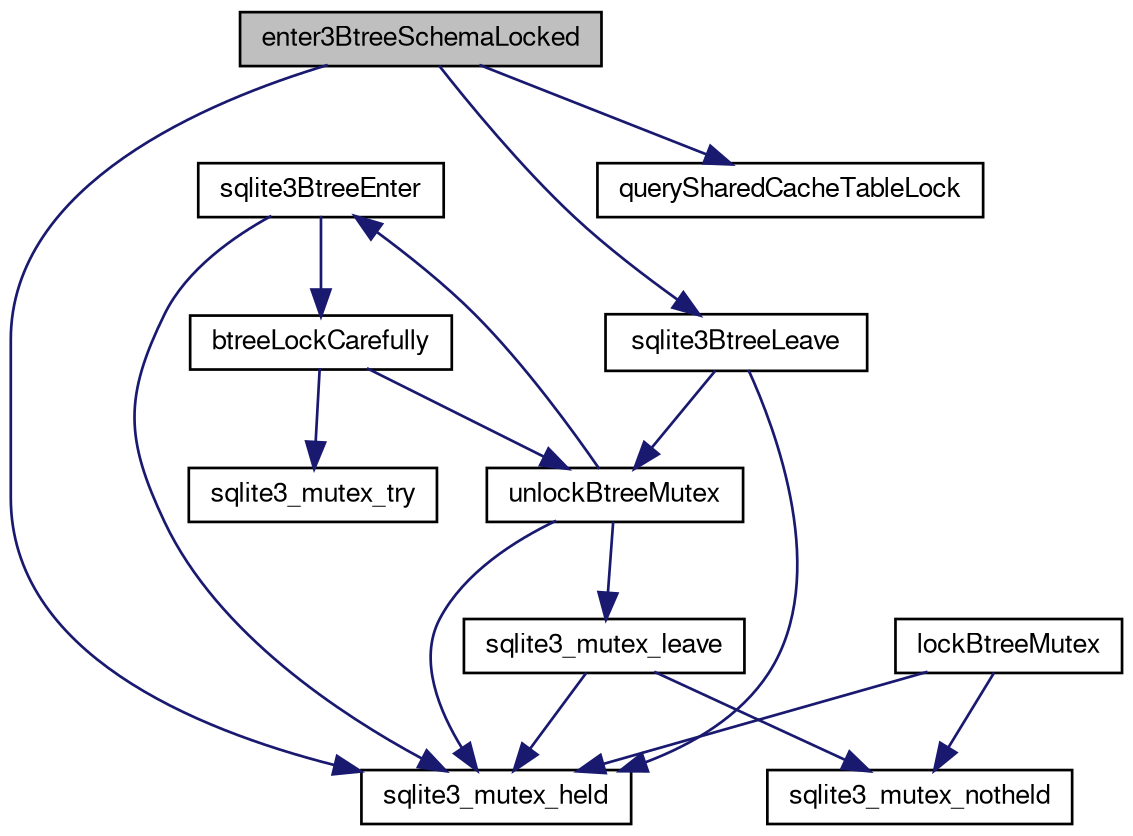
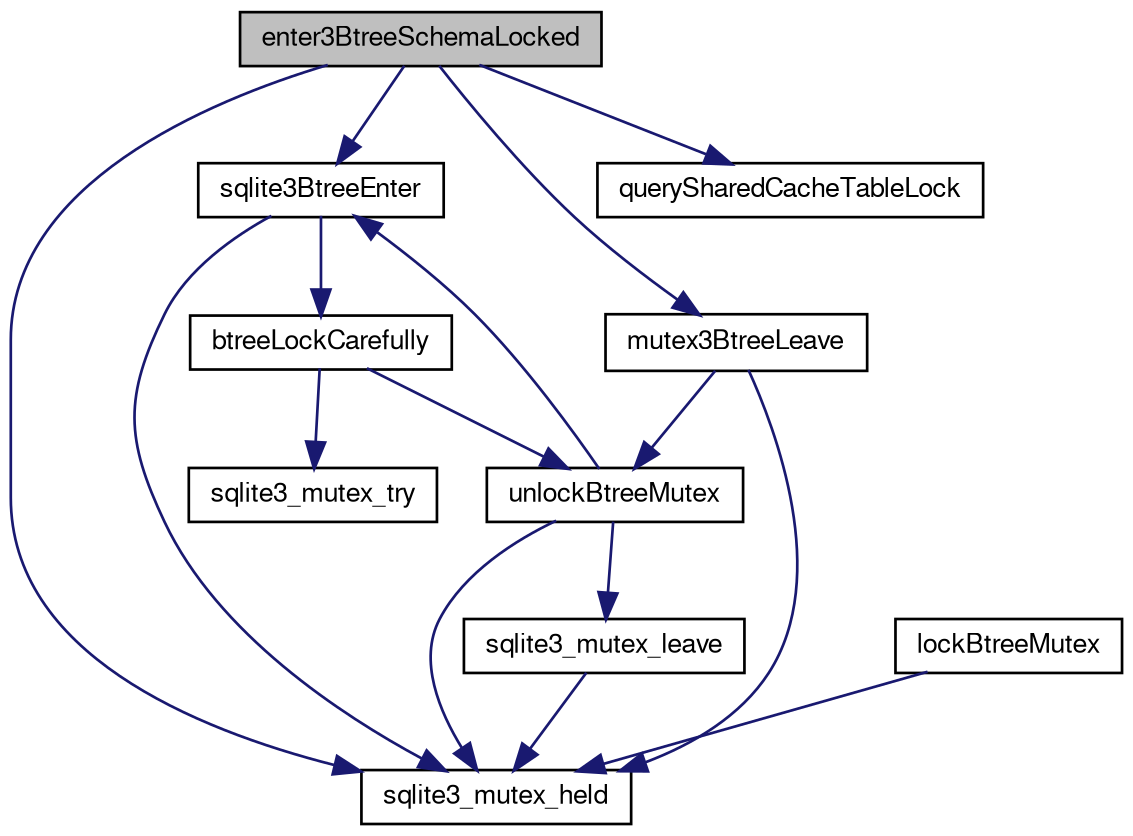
edge "enter3BtreeSchemaLocked" -> "sqlite3BtreeEnter": added
node "sqlite3BtreeLeave": label "sqlite3BtreeLeave" -> "mutex3BtreeLeave"
node "sqlite3_mutex_notheld": removed
